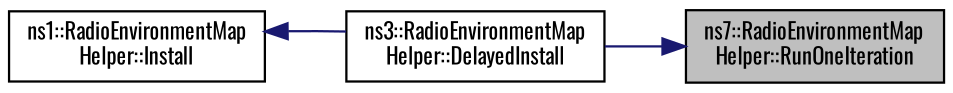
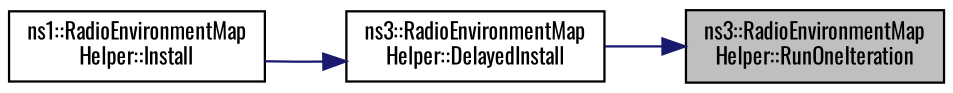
edge "ns3::RadioEnvironmentMap Helper::DelayedInstall" -> "ns1::RadioEnvironmentMap Helper::Install": reversed
node "ns7::RadioEnvironmentMap Helper::RunOneIteration": label "ns7::RadioEnvironmentMap Helper::RunOneIteration" -> "ns3::RadioEnvironmentMap Helper::RunOneIteration"
